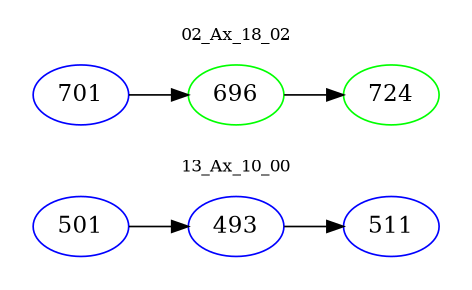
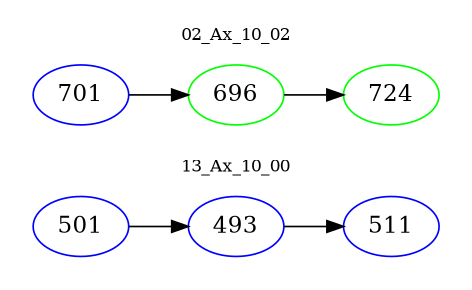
cluster "02_Ax_18_02": label "02_Ax_18_02" -> "02_Ax_10_02"
